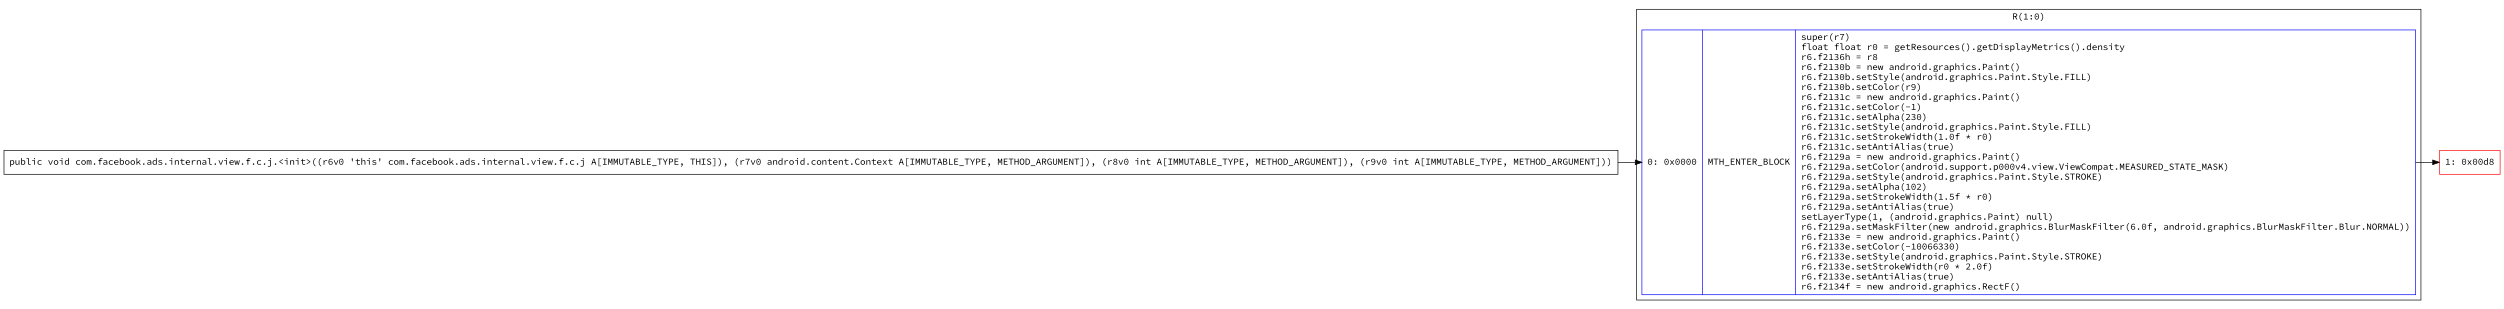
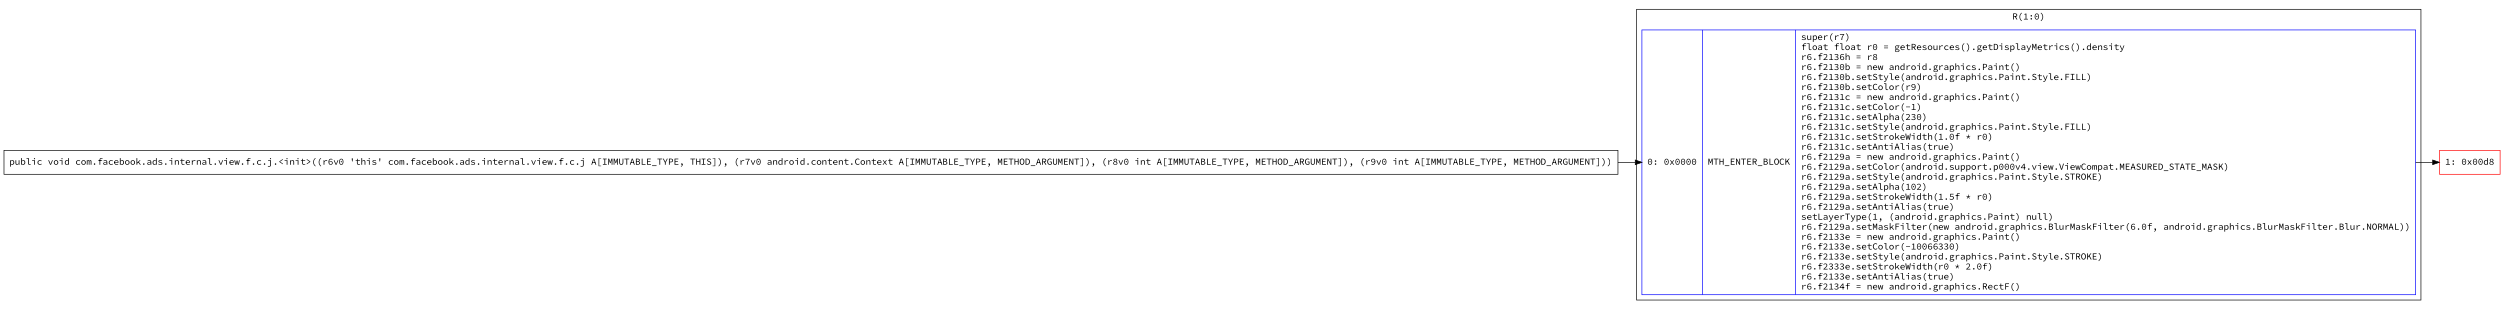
node "0: 0x0000": text "r6.f2133e.setStrokeWidth(r0 * 2.0f)" -> "r6.f2333e.setStrokeWidth(r0 * 2.0f)"
